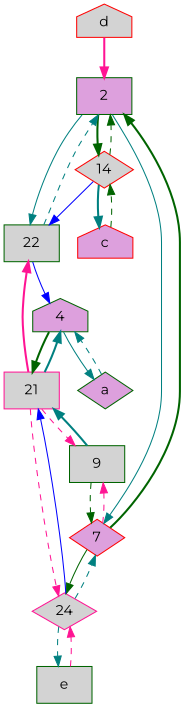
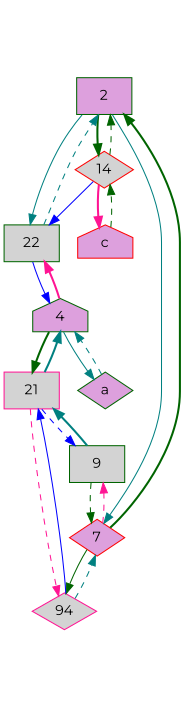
node "d": removed
edge "14" -> "c": color teal -> deeppink
edge "21" -> "22": now "4" -> "22"
edge "21" -> "9": color deeppink -> blue
node "24": label "24" -> "94"
node "e": removed
